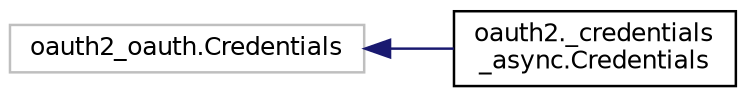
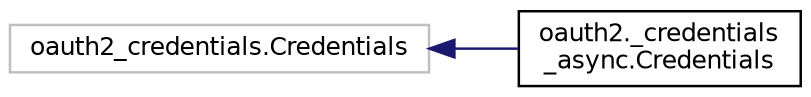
node "oauth2_oauth.Credentials": label "oauth2_oauth.Credentials" -> "oauth2_credentials.Credentials"
